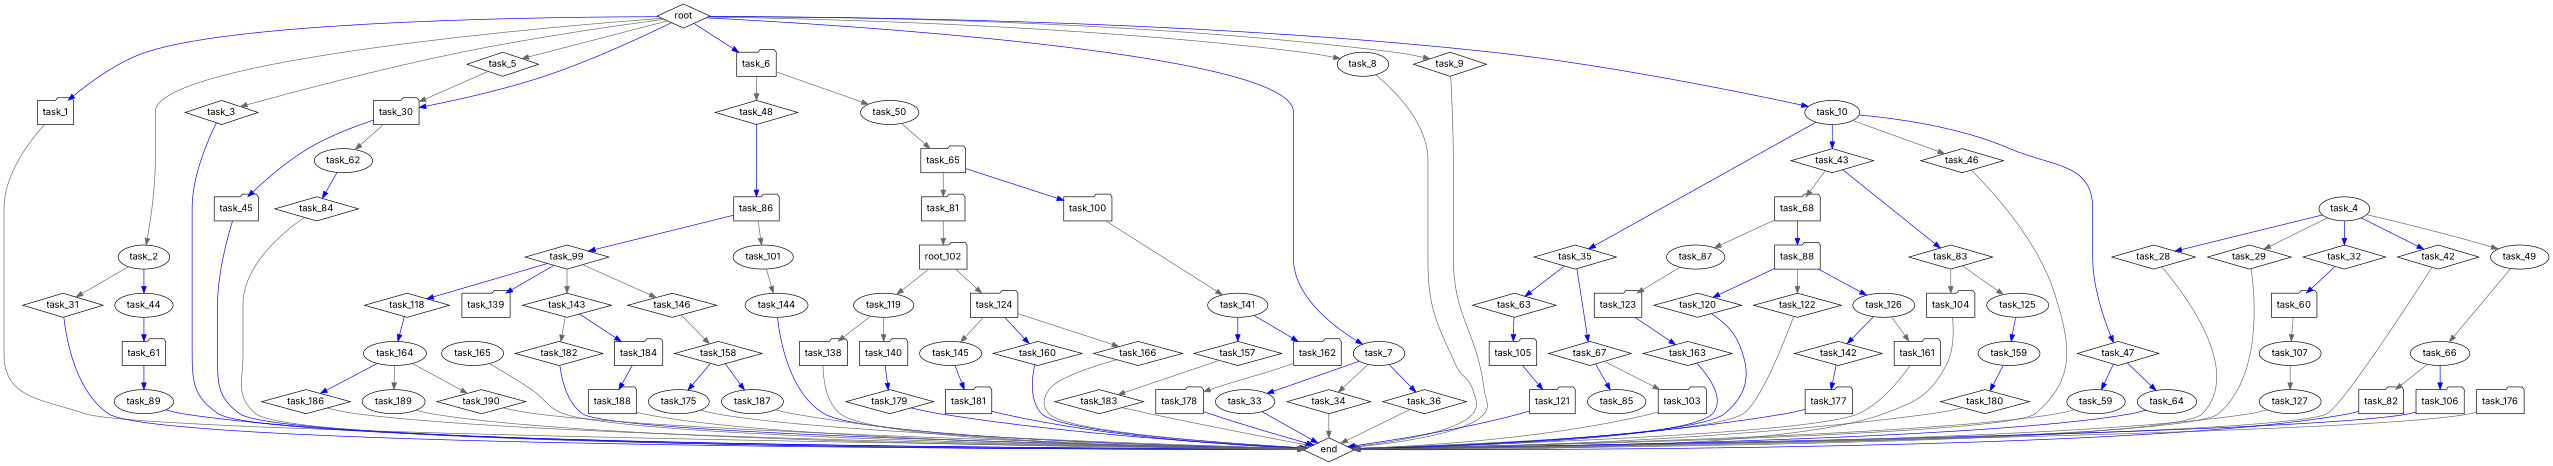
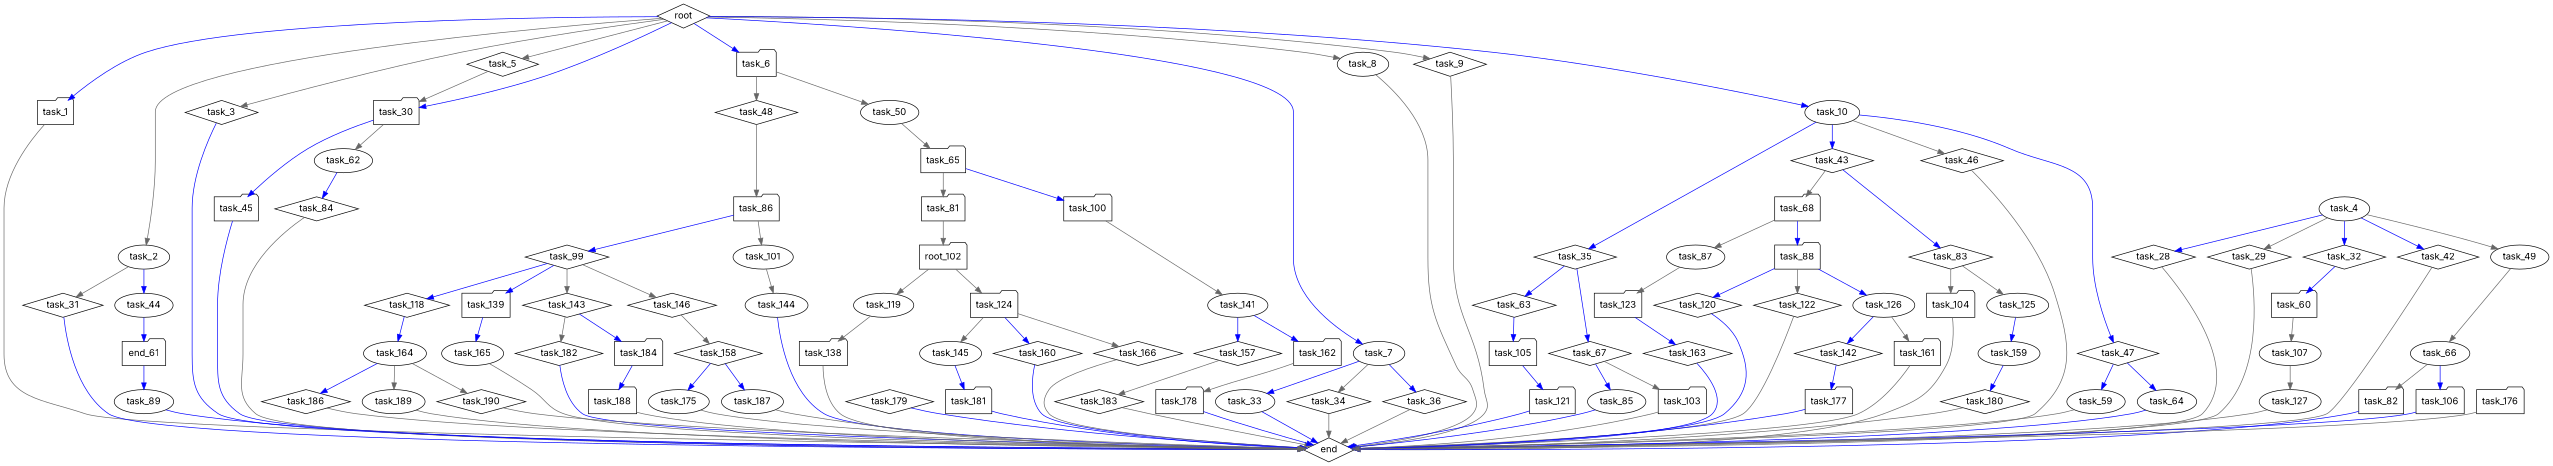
edge "task_48" -> "task_86": color blue -> gray40
edge "task_139" -> "task_165": added
node "task_61": label "task_61" -> "end_61"
node "task_140": removed
edge "task_85" -> "end": added
